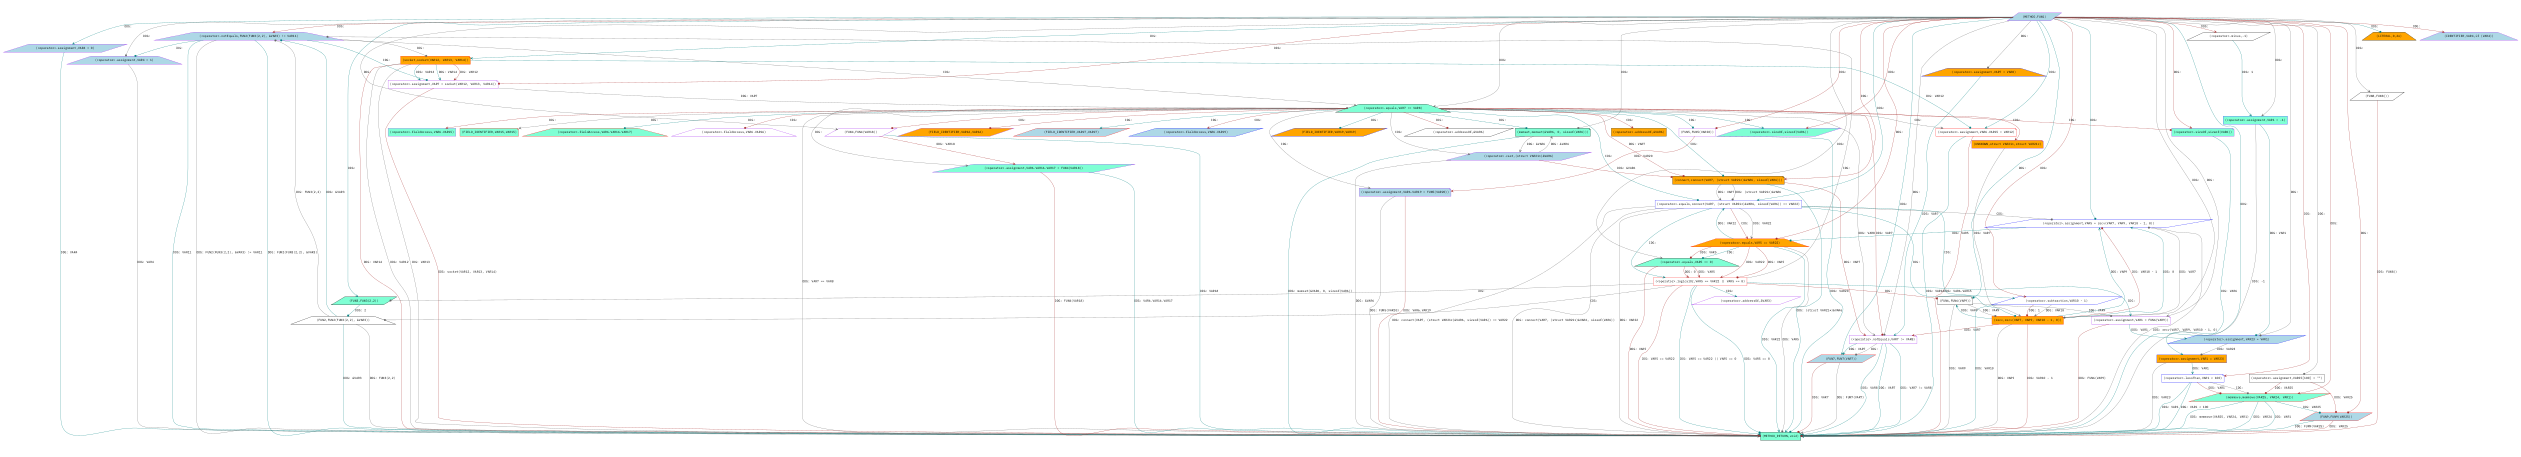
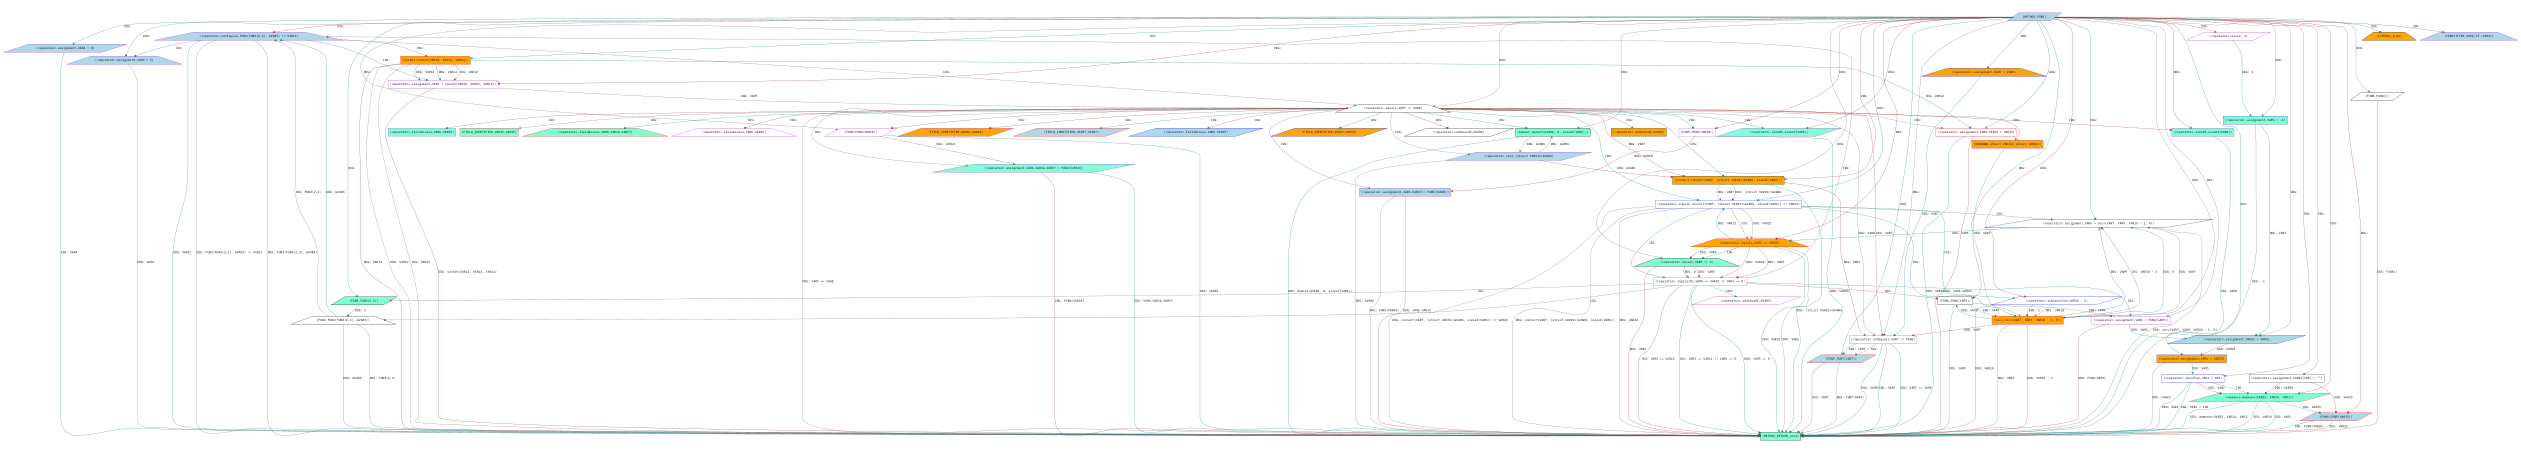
node "(<operator>.minus,-1)": color black -> purple
node "(<operator>.equals,VAR7 == VAR8)": fillcolor aquamarine -> white
edge "(<operator>.assignment,VAR7 = VAR8)" -> "(<operator>.notEquals,VAR7 != VAR8)": arrowhead vee -> dot
